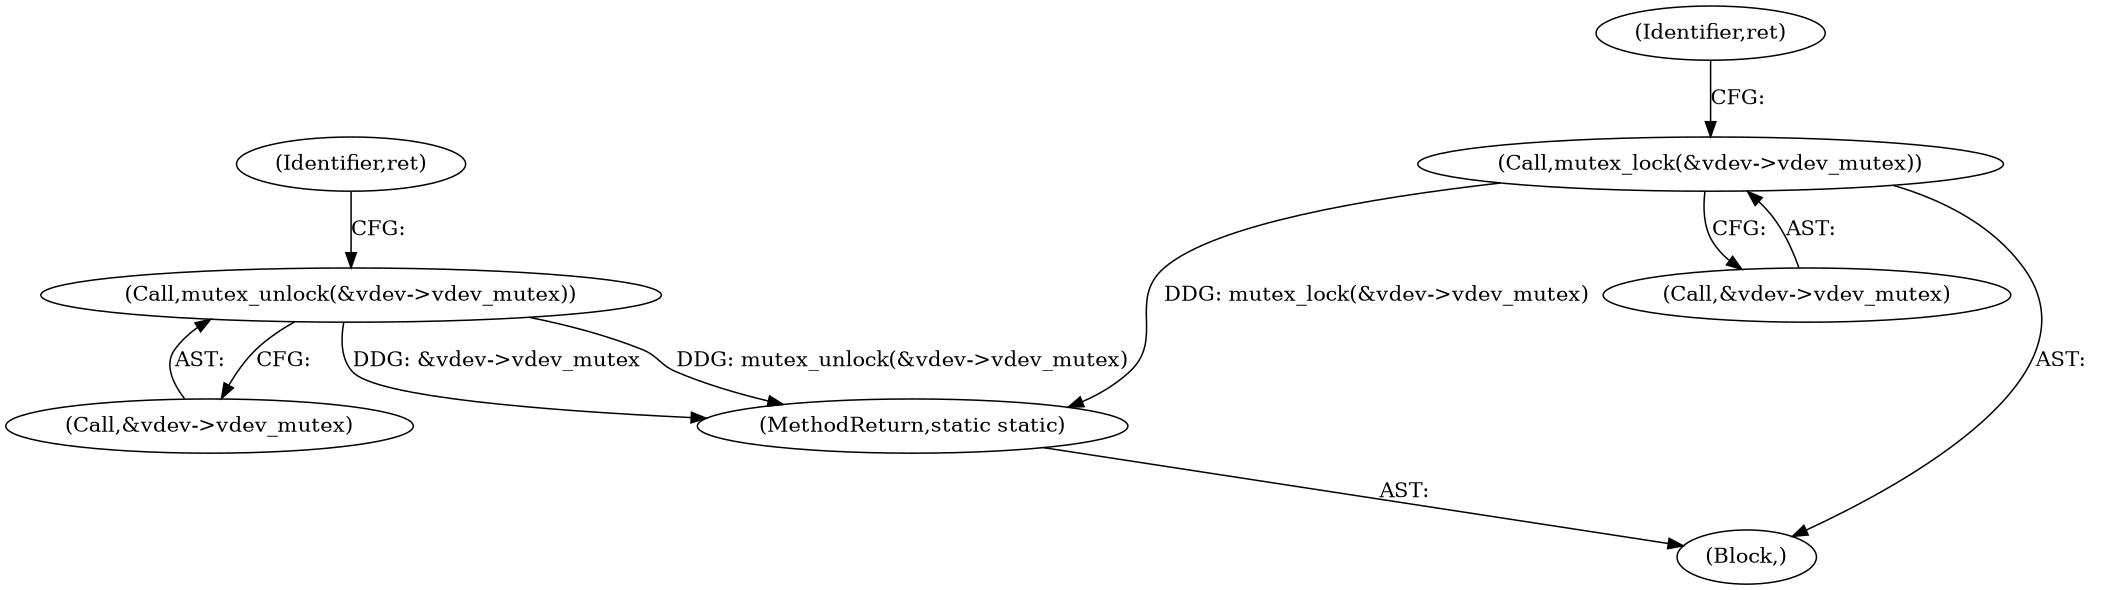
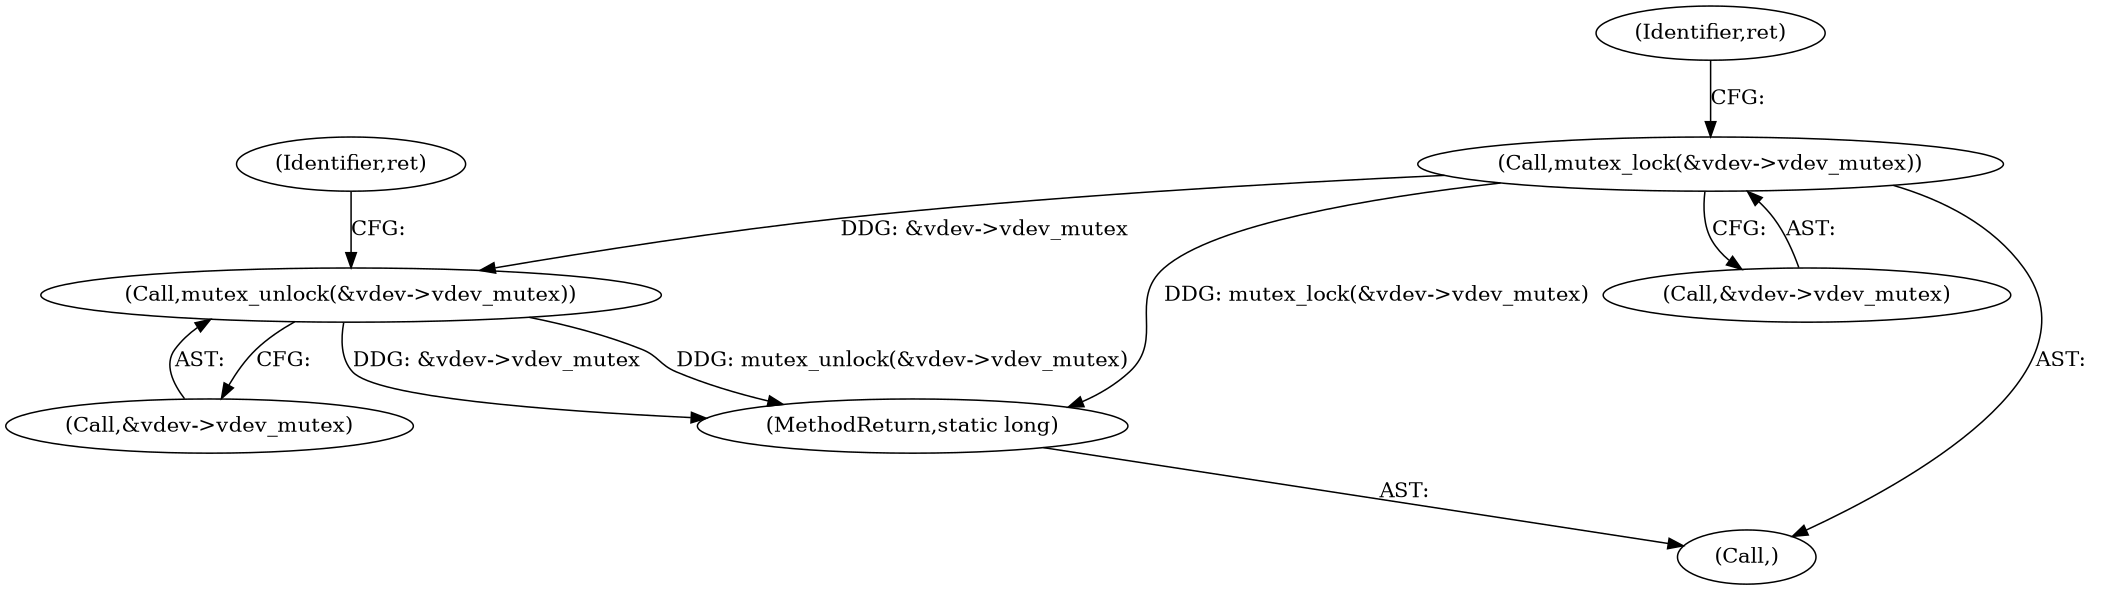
edge "(Call,mutex_lock(&vdev->vdev_mutex))" -> "(Call,mutex_unlock(&vdev->vdev_mutex))": added, label "DDG: &vdev->vdev_mutex"
node "(MethodReturn,static static)": label "(MethodReturn,static static)" -> "(MethodReturn,static long)"
node "(Block,)": label "(Block,)" -> "(Call,)"
